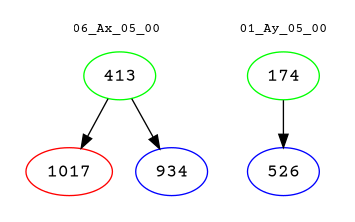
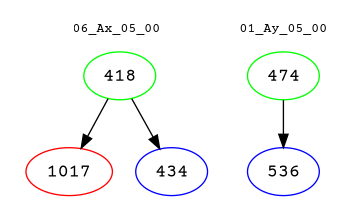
node "413": label "413" -> "418"
node "174": label "174" -> "474"
node "934": label "934" -> "434"
node "526": label "526" -> "536"
